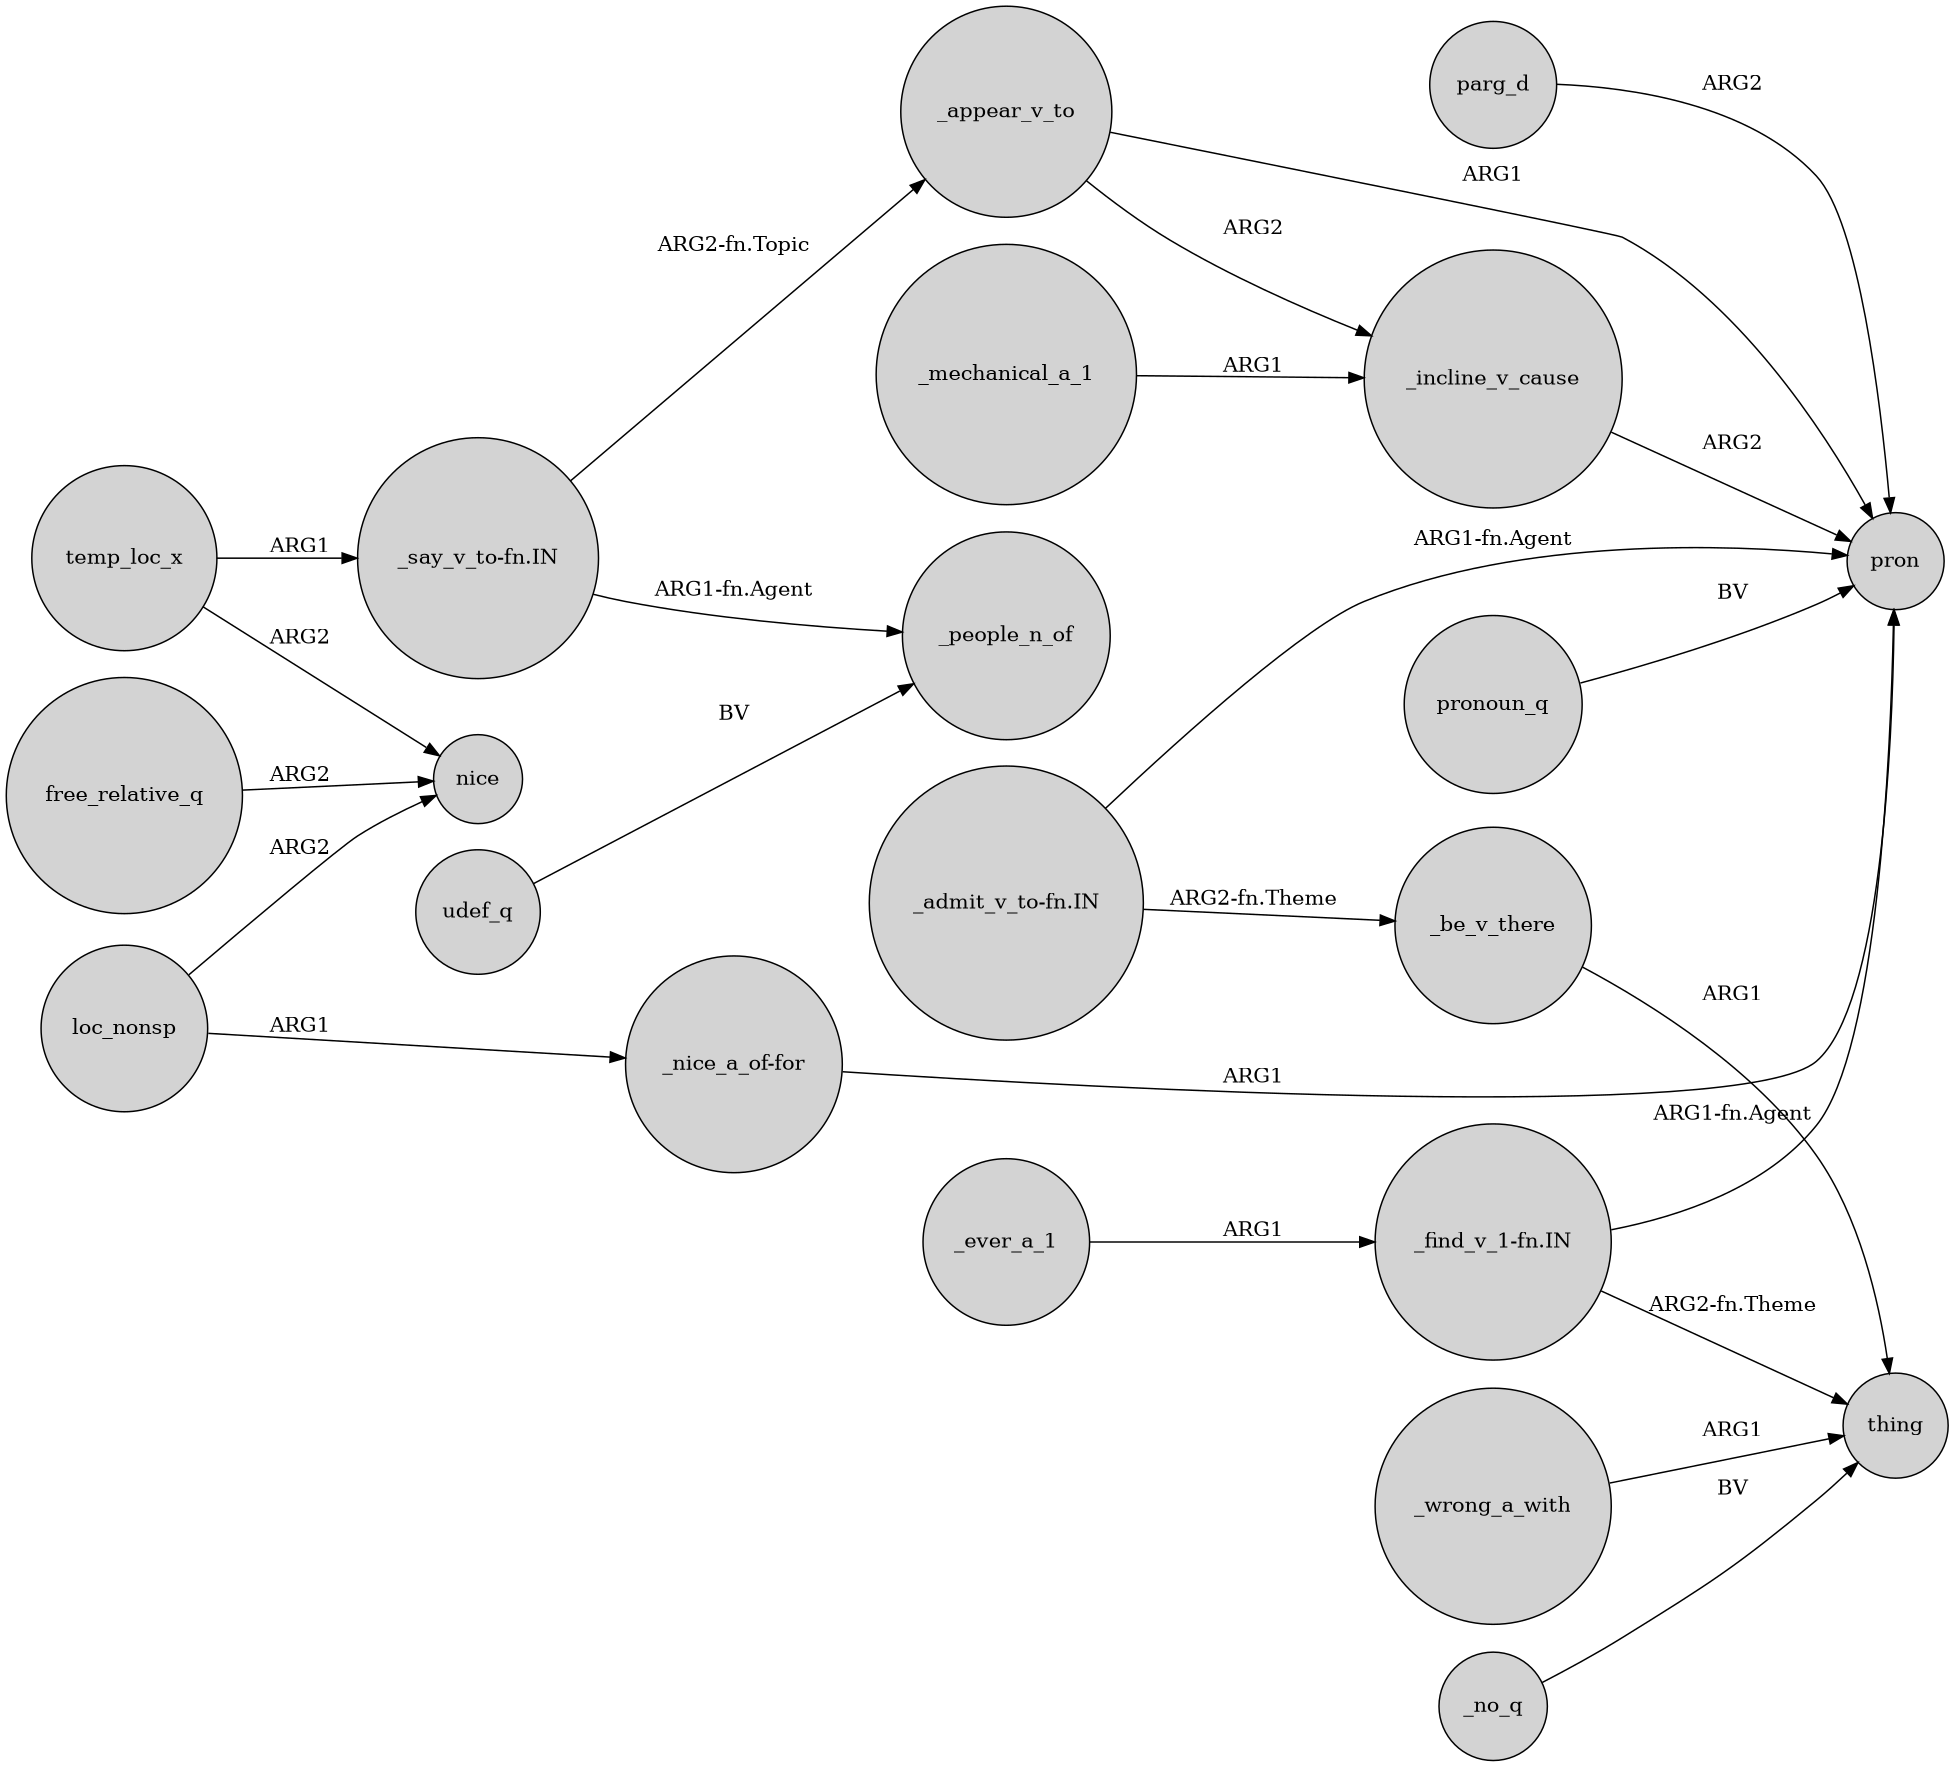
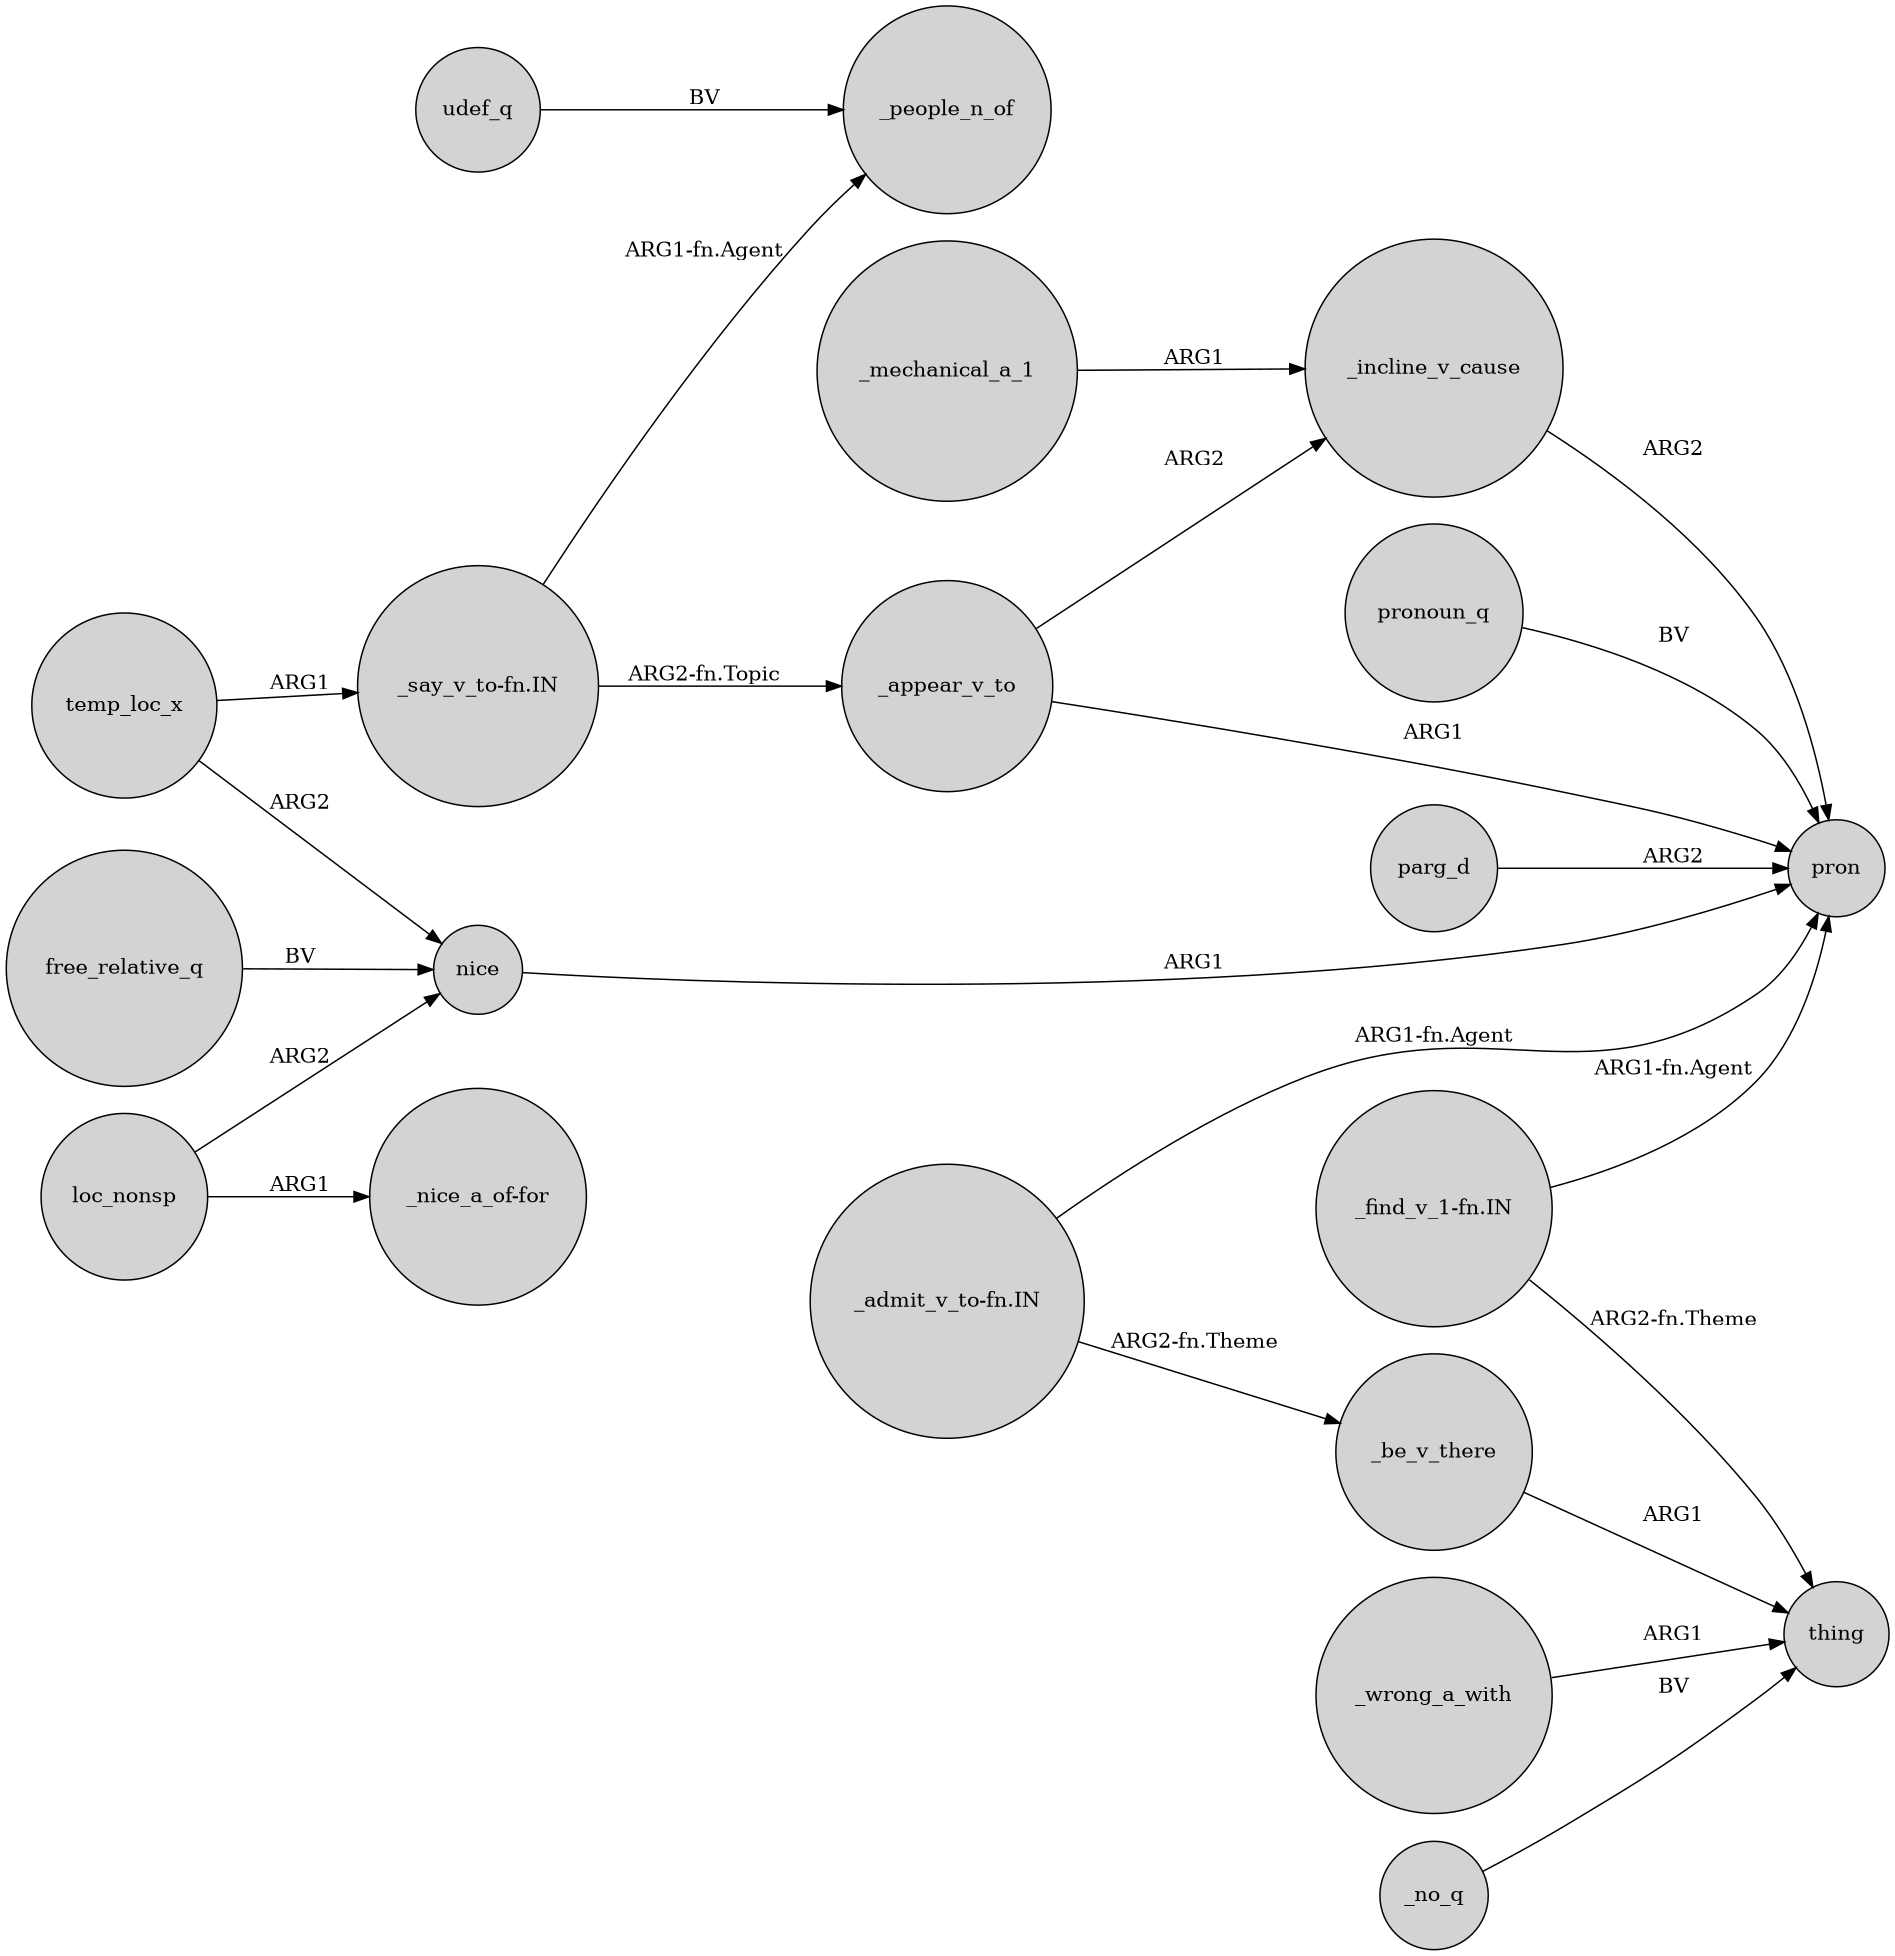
edge "free_relative_q" -> "nice": label "ARG2" -> "BV"
edge "_nice_a_of-for" -> "pron": now "nice" -> "pron"
node "_ever_a_1": removed
